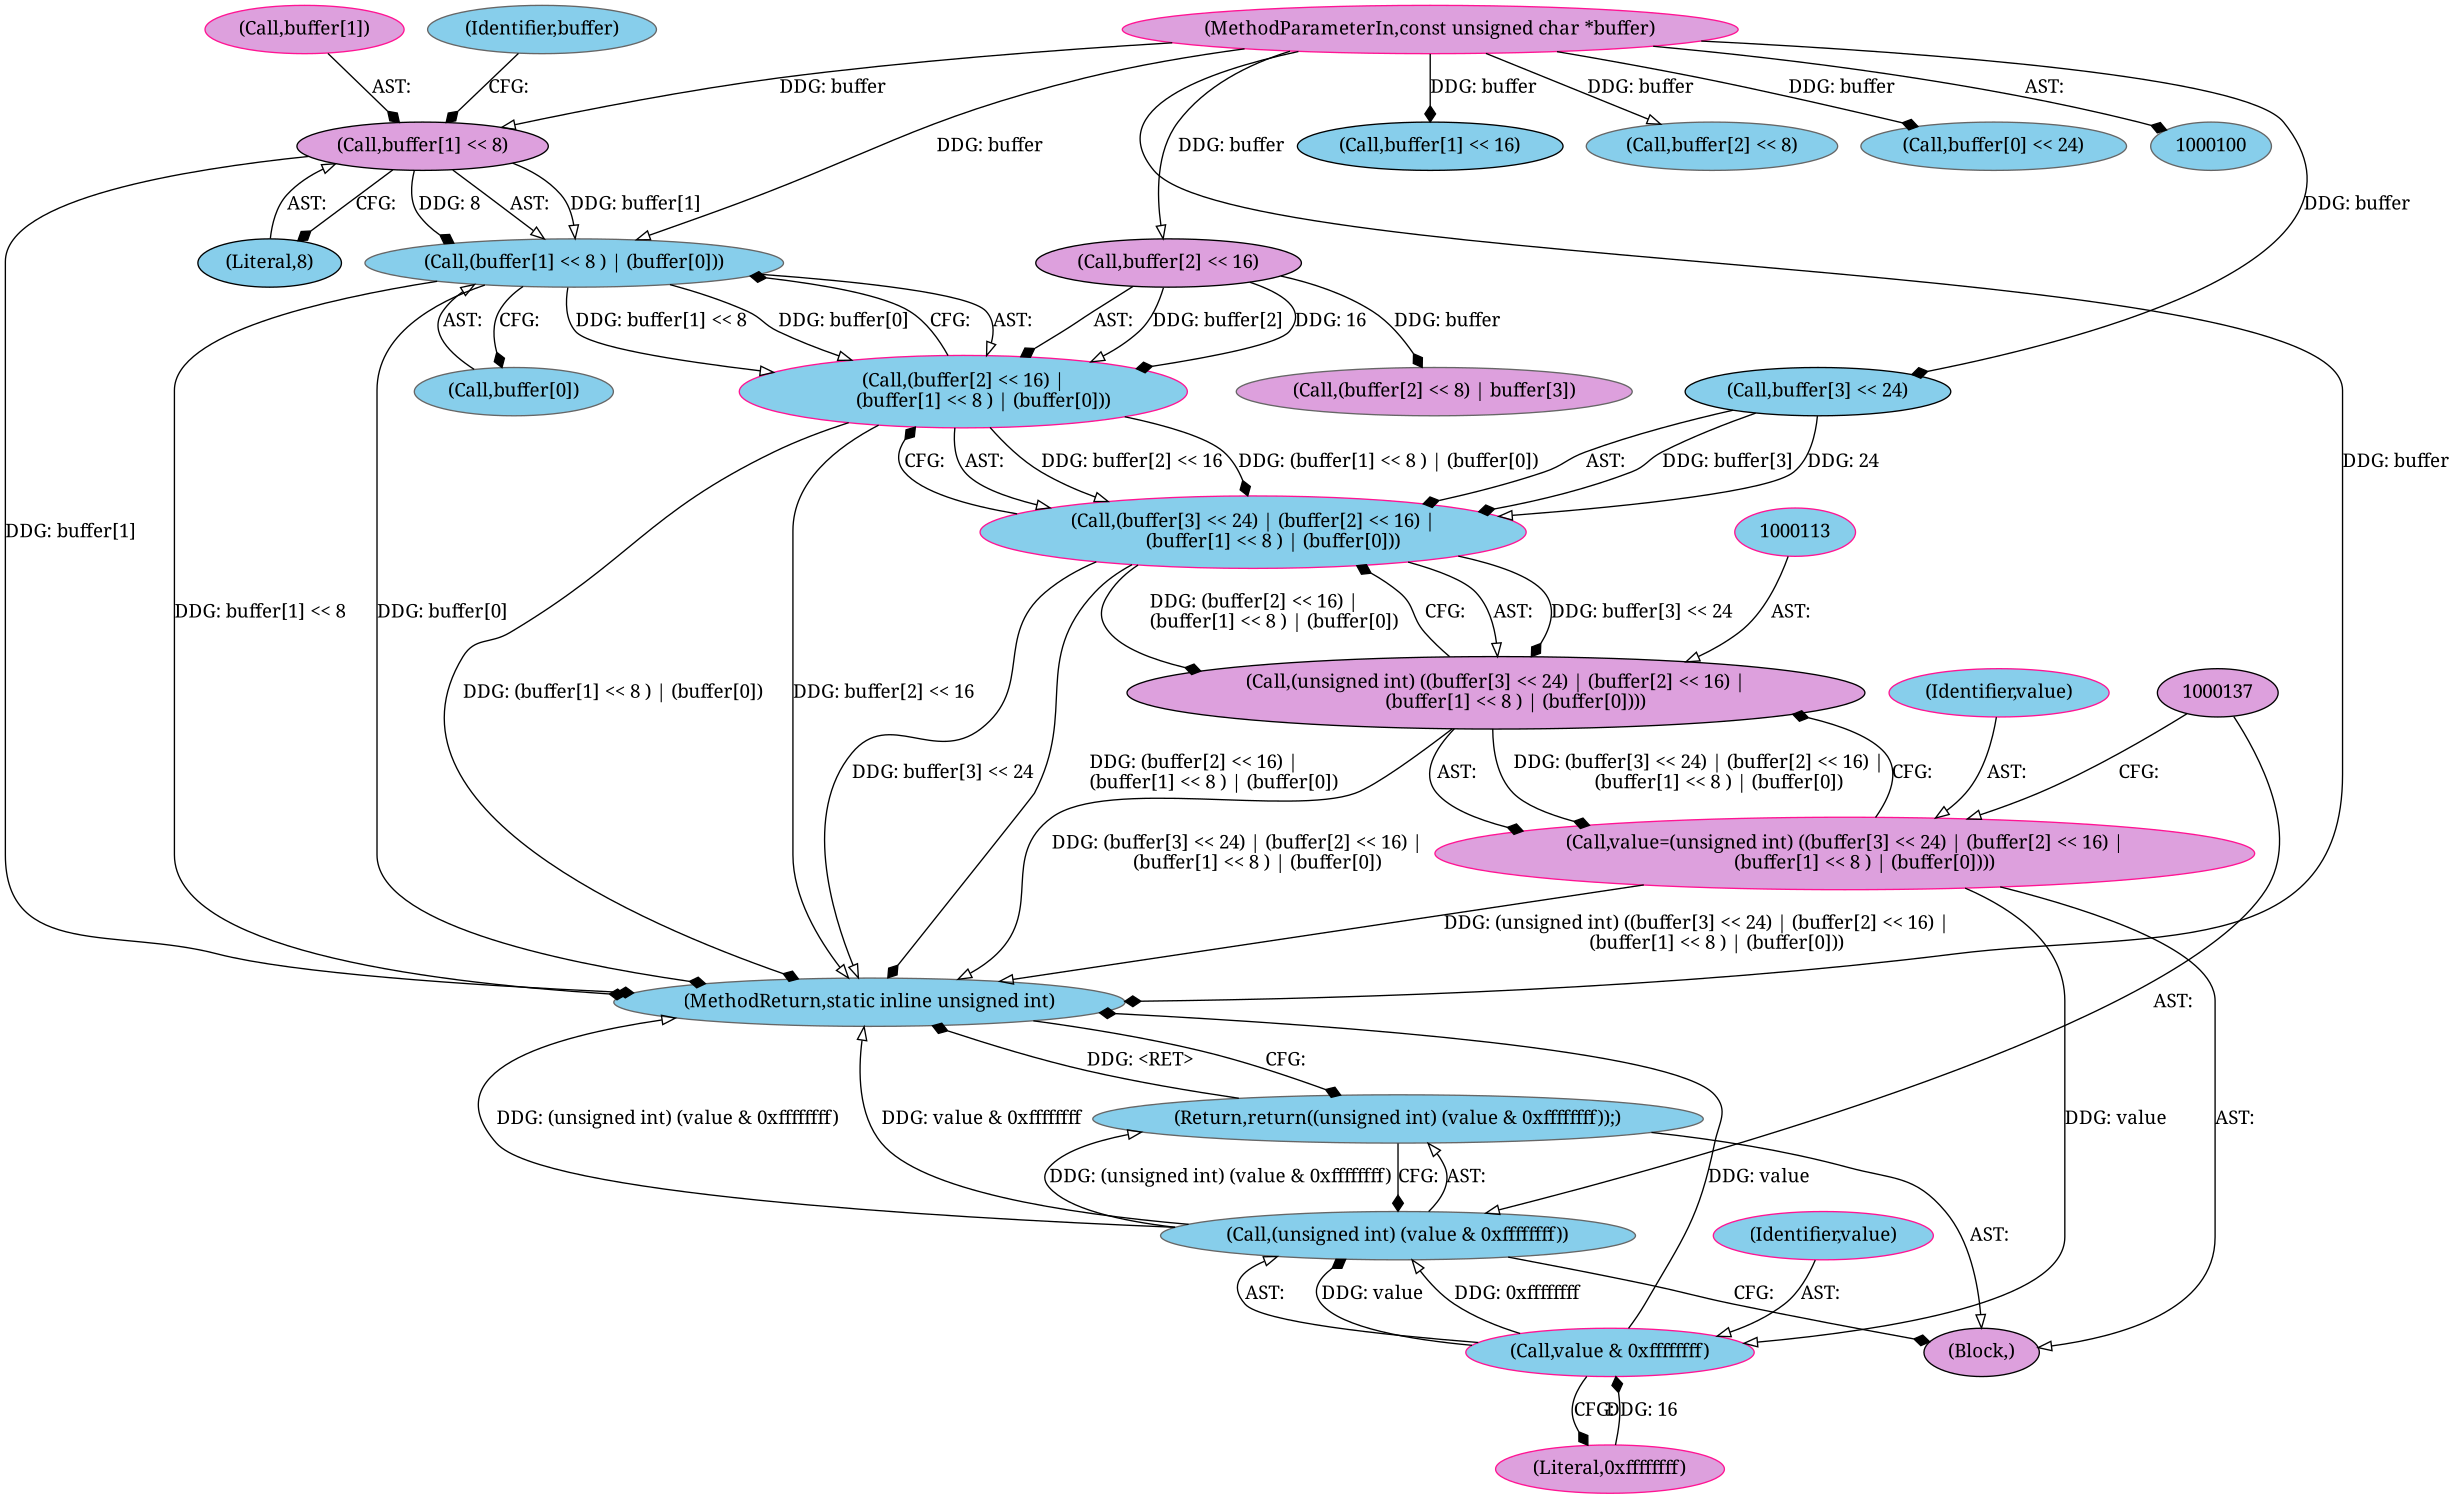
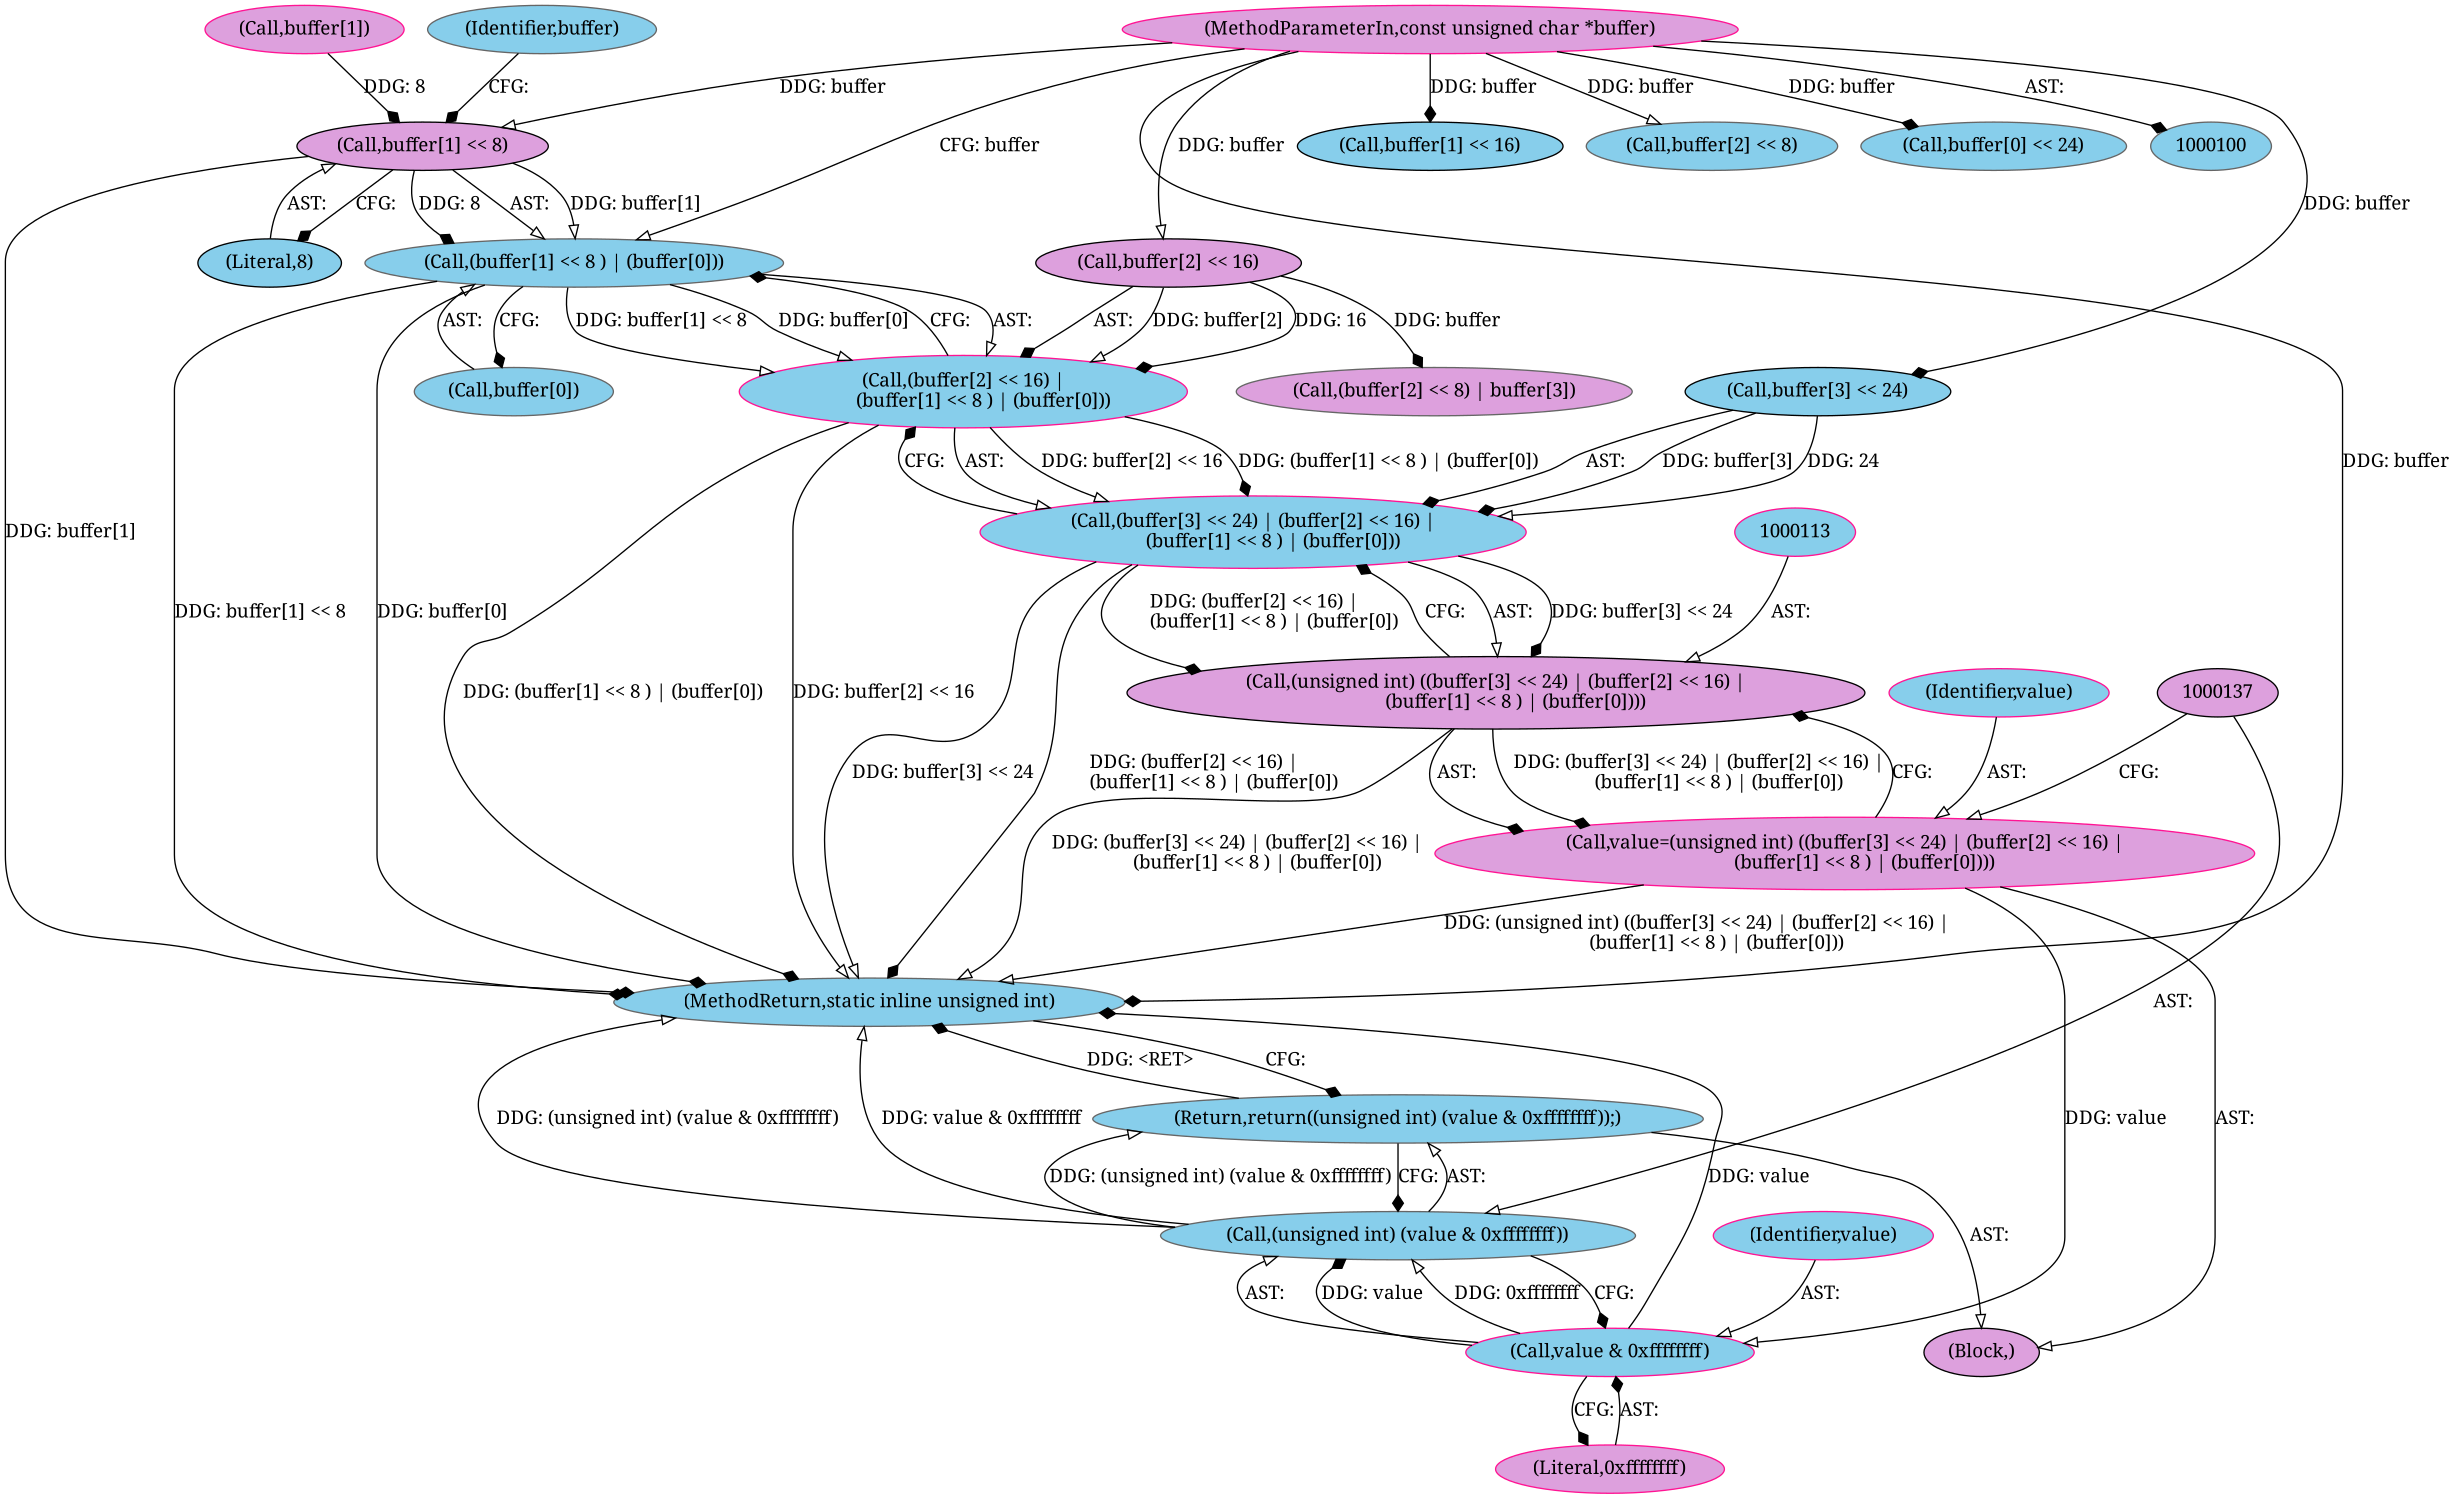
edge "(Call,buffer[1])" -> "(Call,buffer[1] << 8)": label "AST: " -> "DDG: 8"
edge "(MethodParameterIn,const unsigned char *buffer)" -> "(Call,(buffer[1] << 8 ) | (buffer[0]))": label "DDG: buffer" -> "CFG: buffer"
edge "(Call,(unsigned int) (value & 0xffffffff))" -> "(Block,)": now "(Call,(unsigned int) (value & 0xffffffff))" -> "(Call,value & 0xffffffff)"
edge "(Literal,0xffffffff)" -> "(Call,value & 0xffffffff)": label "DDG: 16" -> "AST: "
